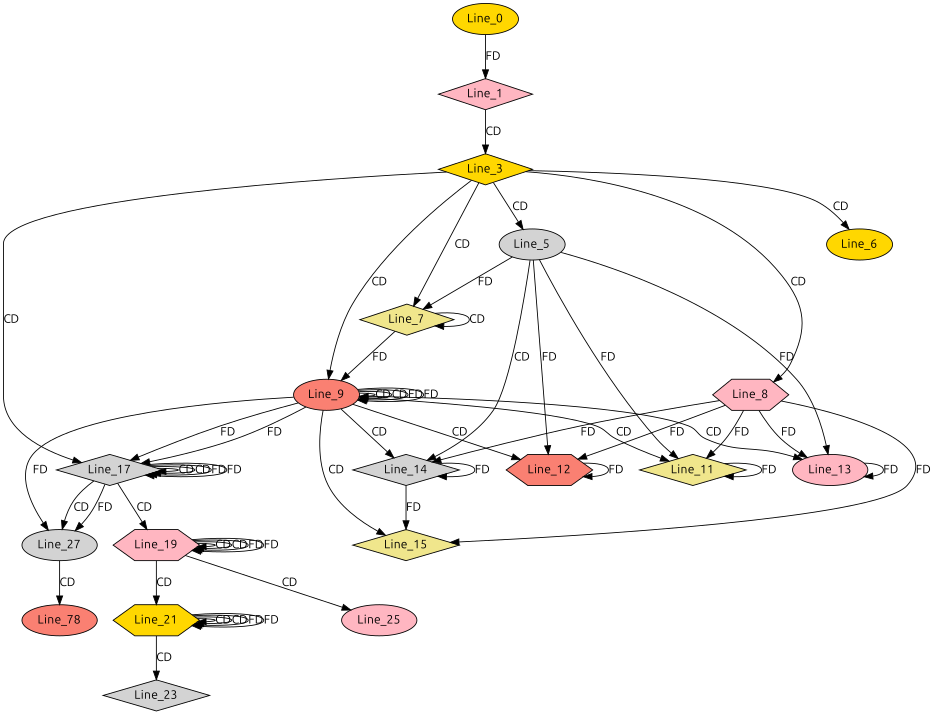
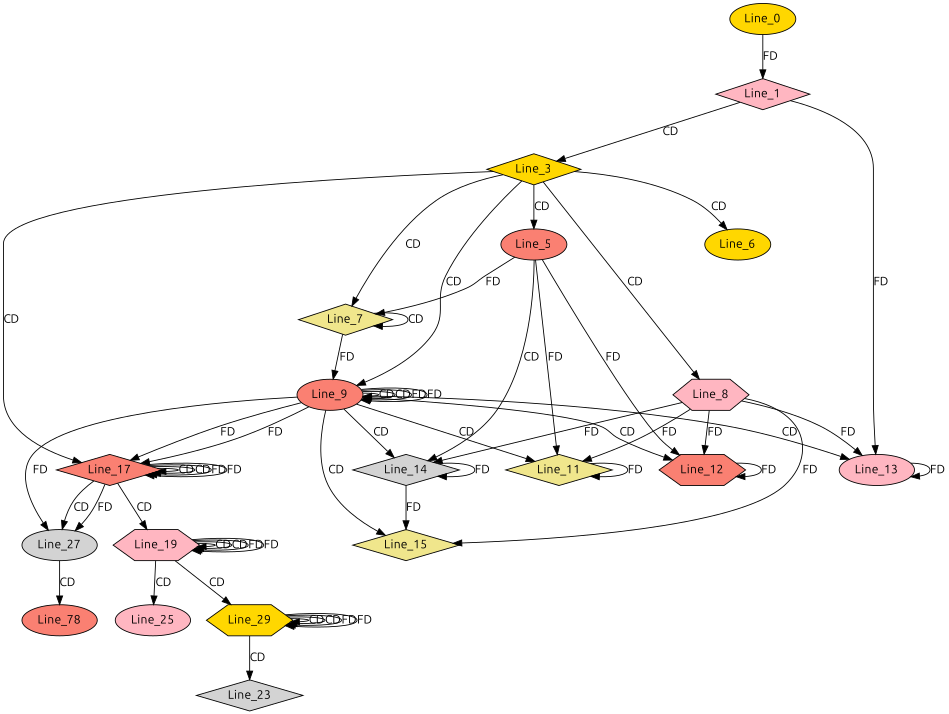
node "Line_5": fillcolor lightgrey -> salmon
edge "Line_5" -> "Line_13": now "Line_1" -> "Line_13"
node "Line_17": fillcolor lightgrey -> salmon
node "Line_21": label "Line_21" -> "Line_29"
